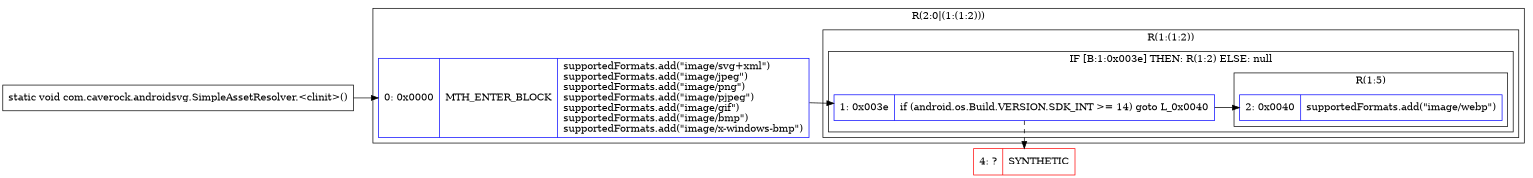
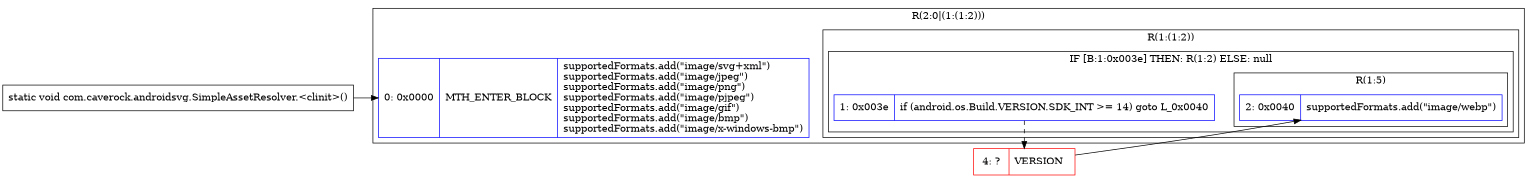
edge "0: 0x0000" -> "1: 0x003e": removed
edge "1: 0x003e" -> "2: 0x0040": now "4: ?" -> "2: 0x0040"
node "4: ?": text "SYNTHETIC" -> "VERSION"
